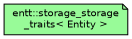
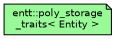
node "entt::storage_storage _traits< Entity >": label "entt::storage_storage _traits< Entity >" -> "entt::poly_storage _traits< Entity >"
